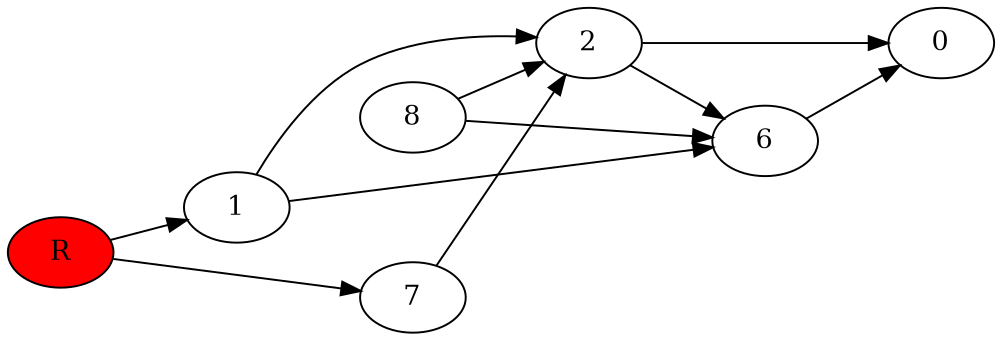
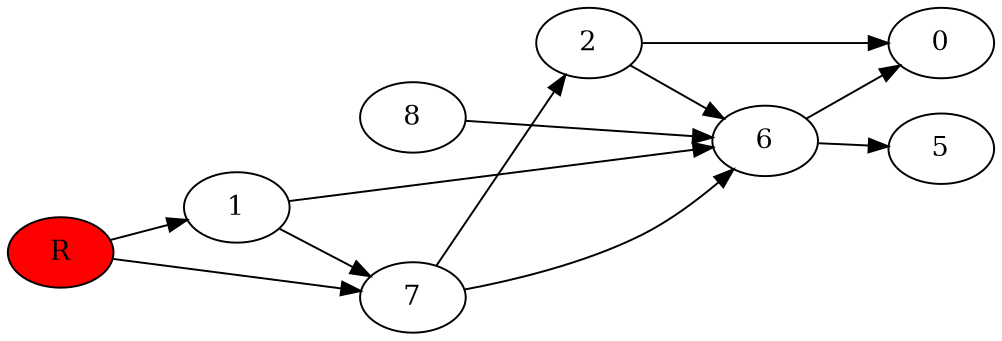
edge "1" -> "2": now "1" -> "7"
edge "8" -> "2": removed
node "5": added
edge "7" -> "6": added
